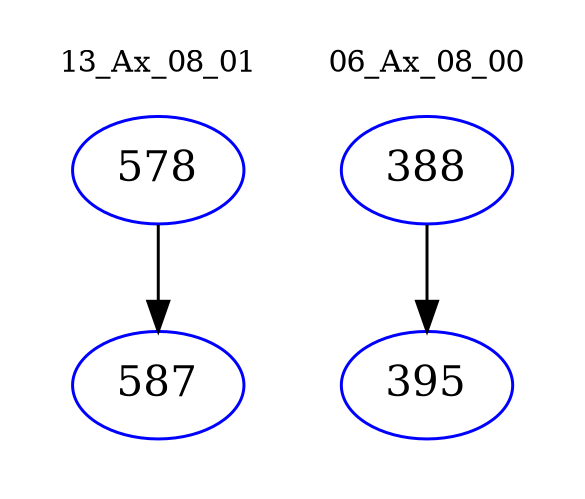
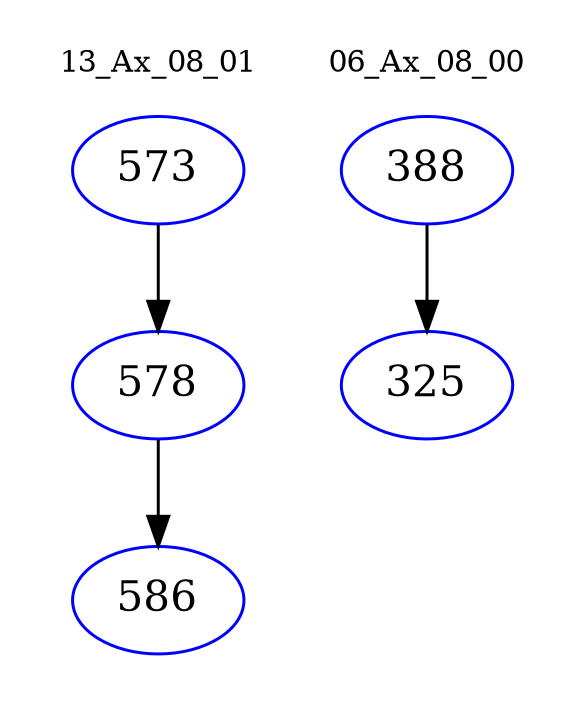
node "573": added
node "587": label "587" -> "586"
node "395": label "395" -> "325"
